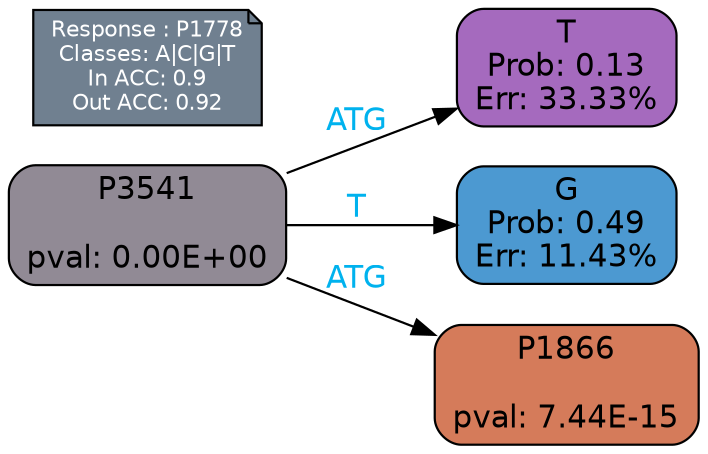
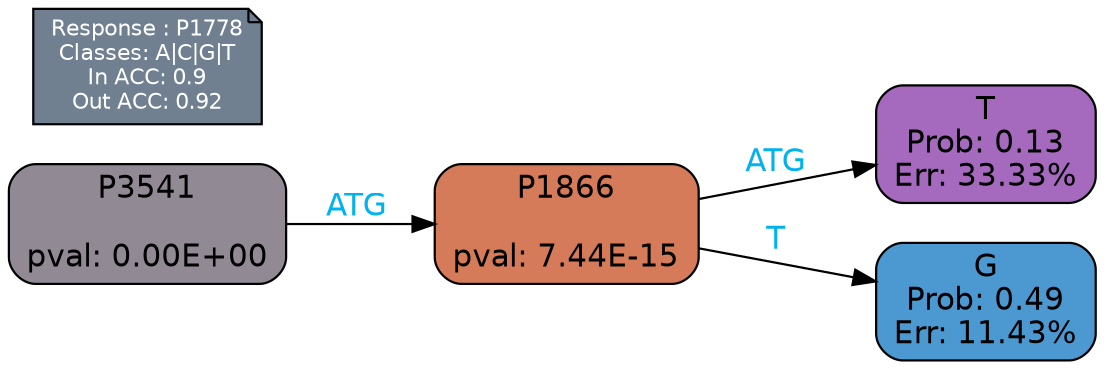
edge "P3541 pval: 0.00E+00" -> "T Prob: 0.13 Err: 33.33%": now "P1866 pval: 7.44E-15" -> "T Prob: 0.13 Err: 33.33%"
edge "P3541 pval: 0.00E+00" -> "G Prob: 0.49 Err: 11.43%": now "P1866 pval: 7.44E-15" -> "G Prob: 0.49 Err: 11.43%"
